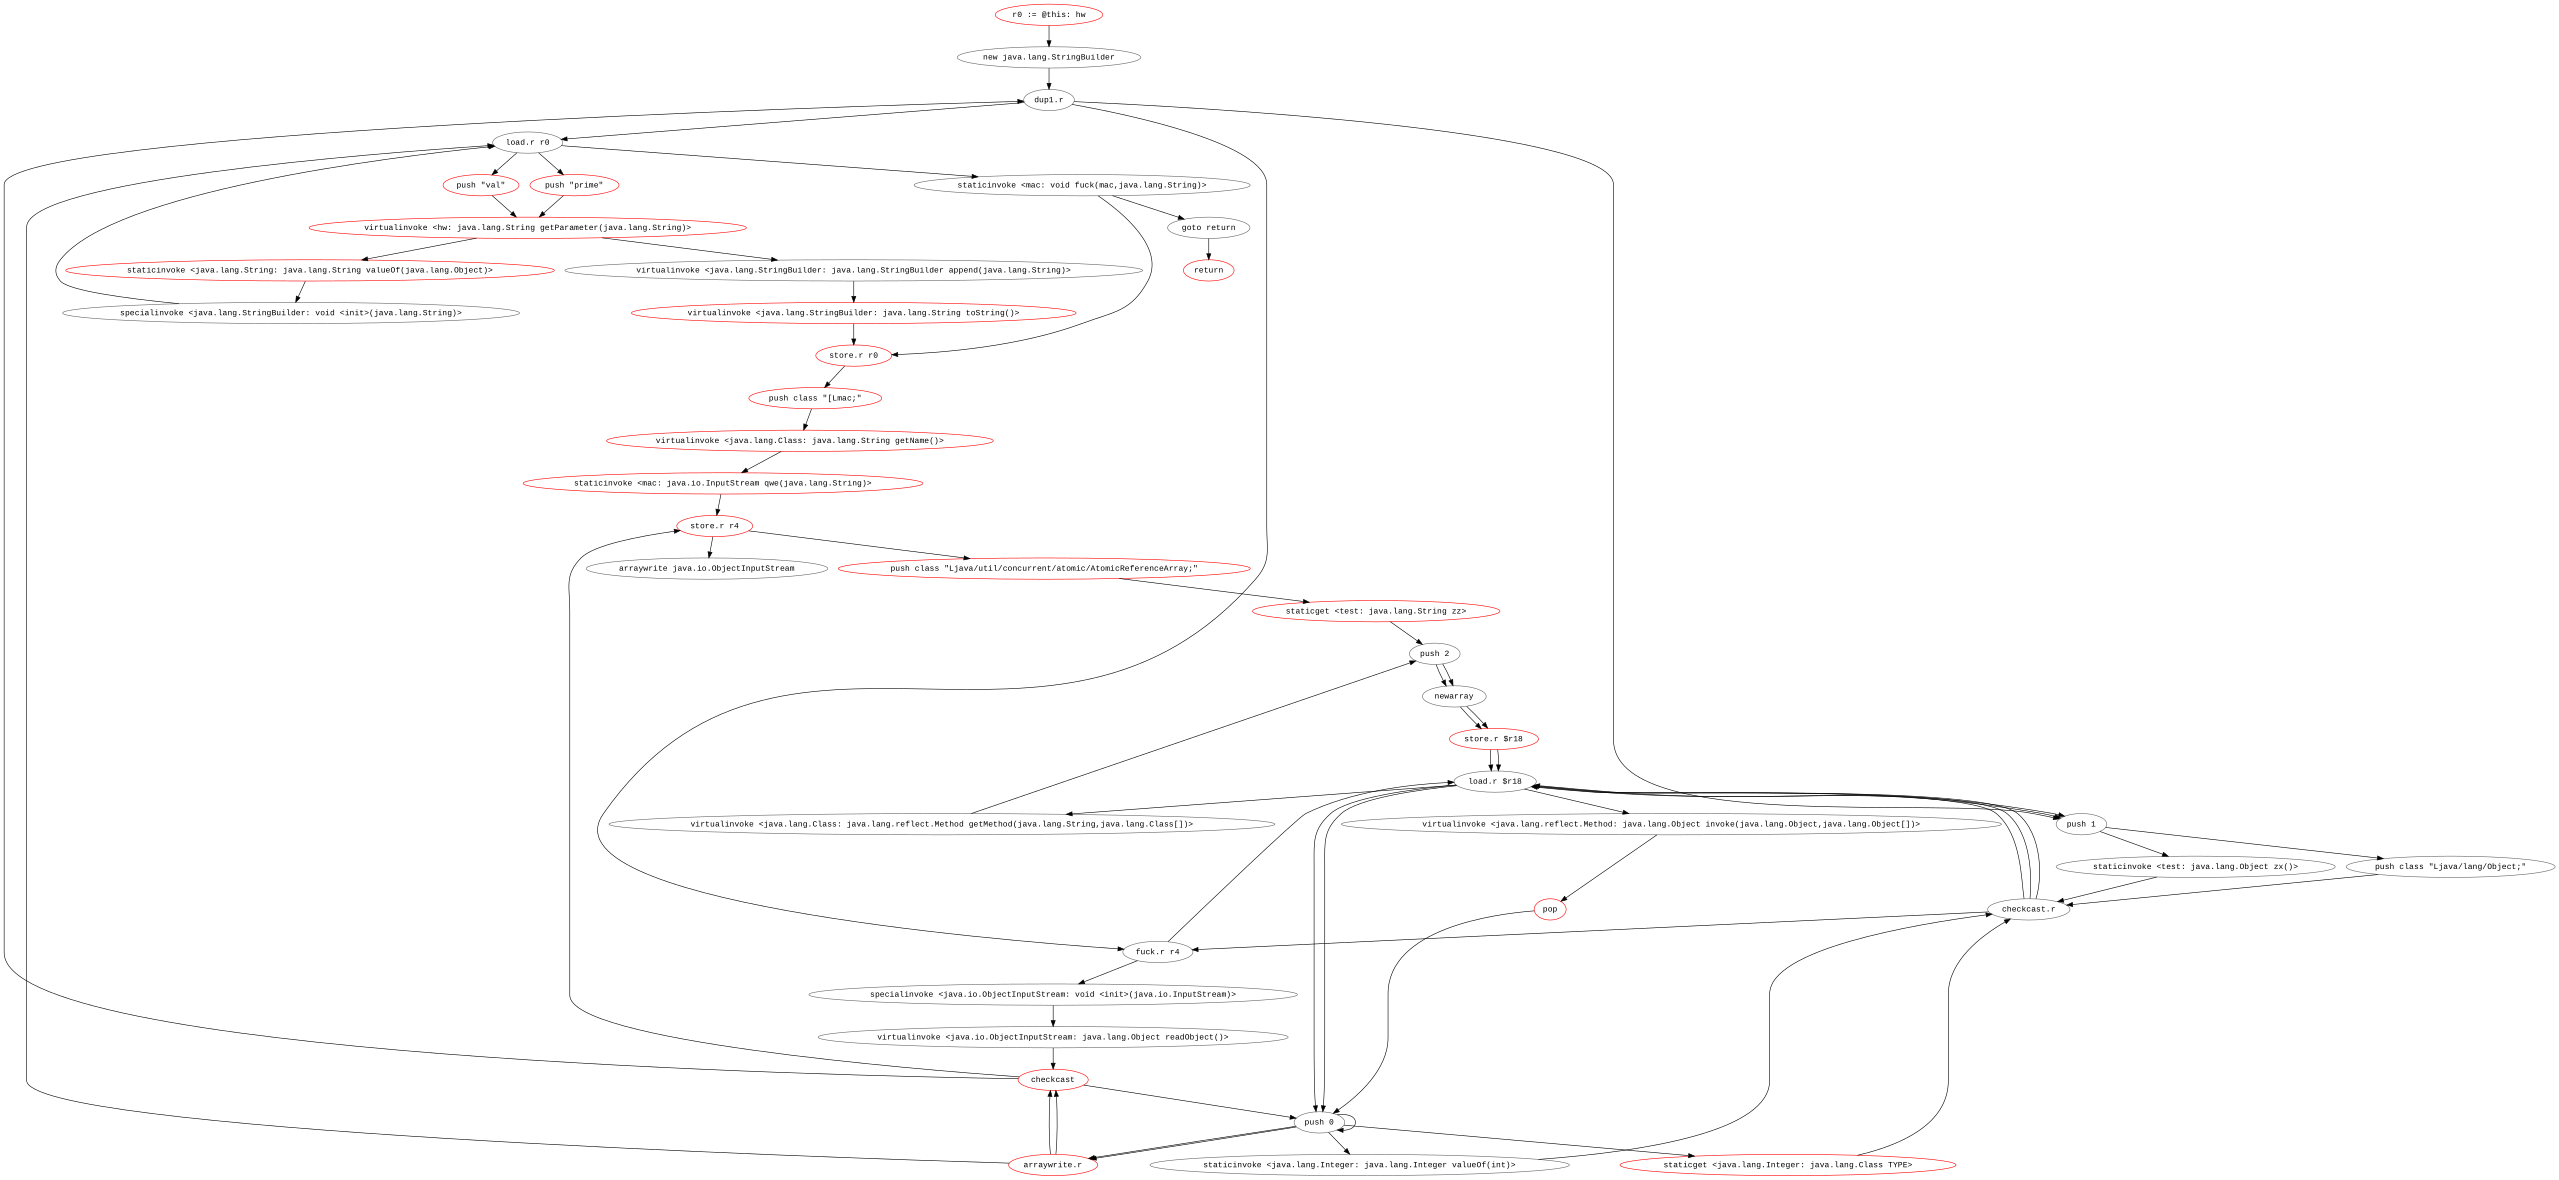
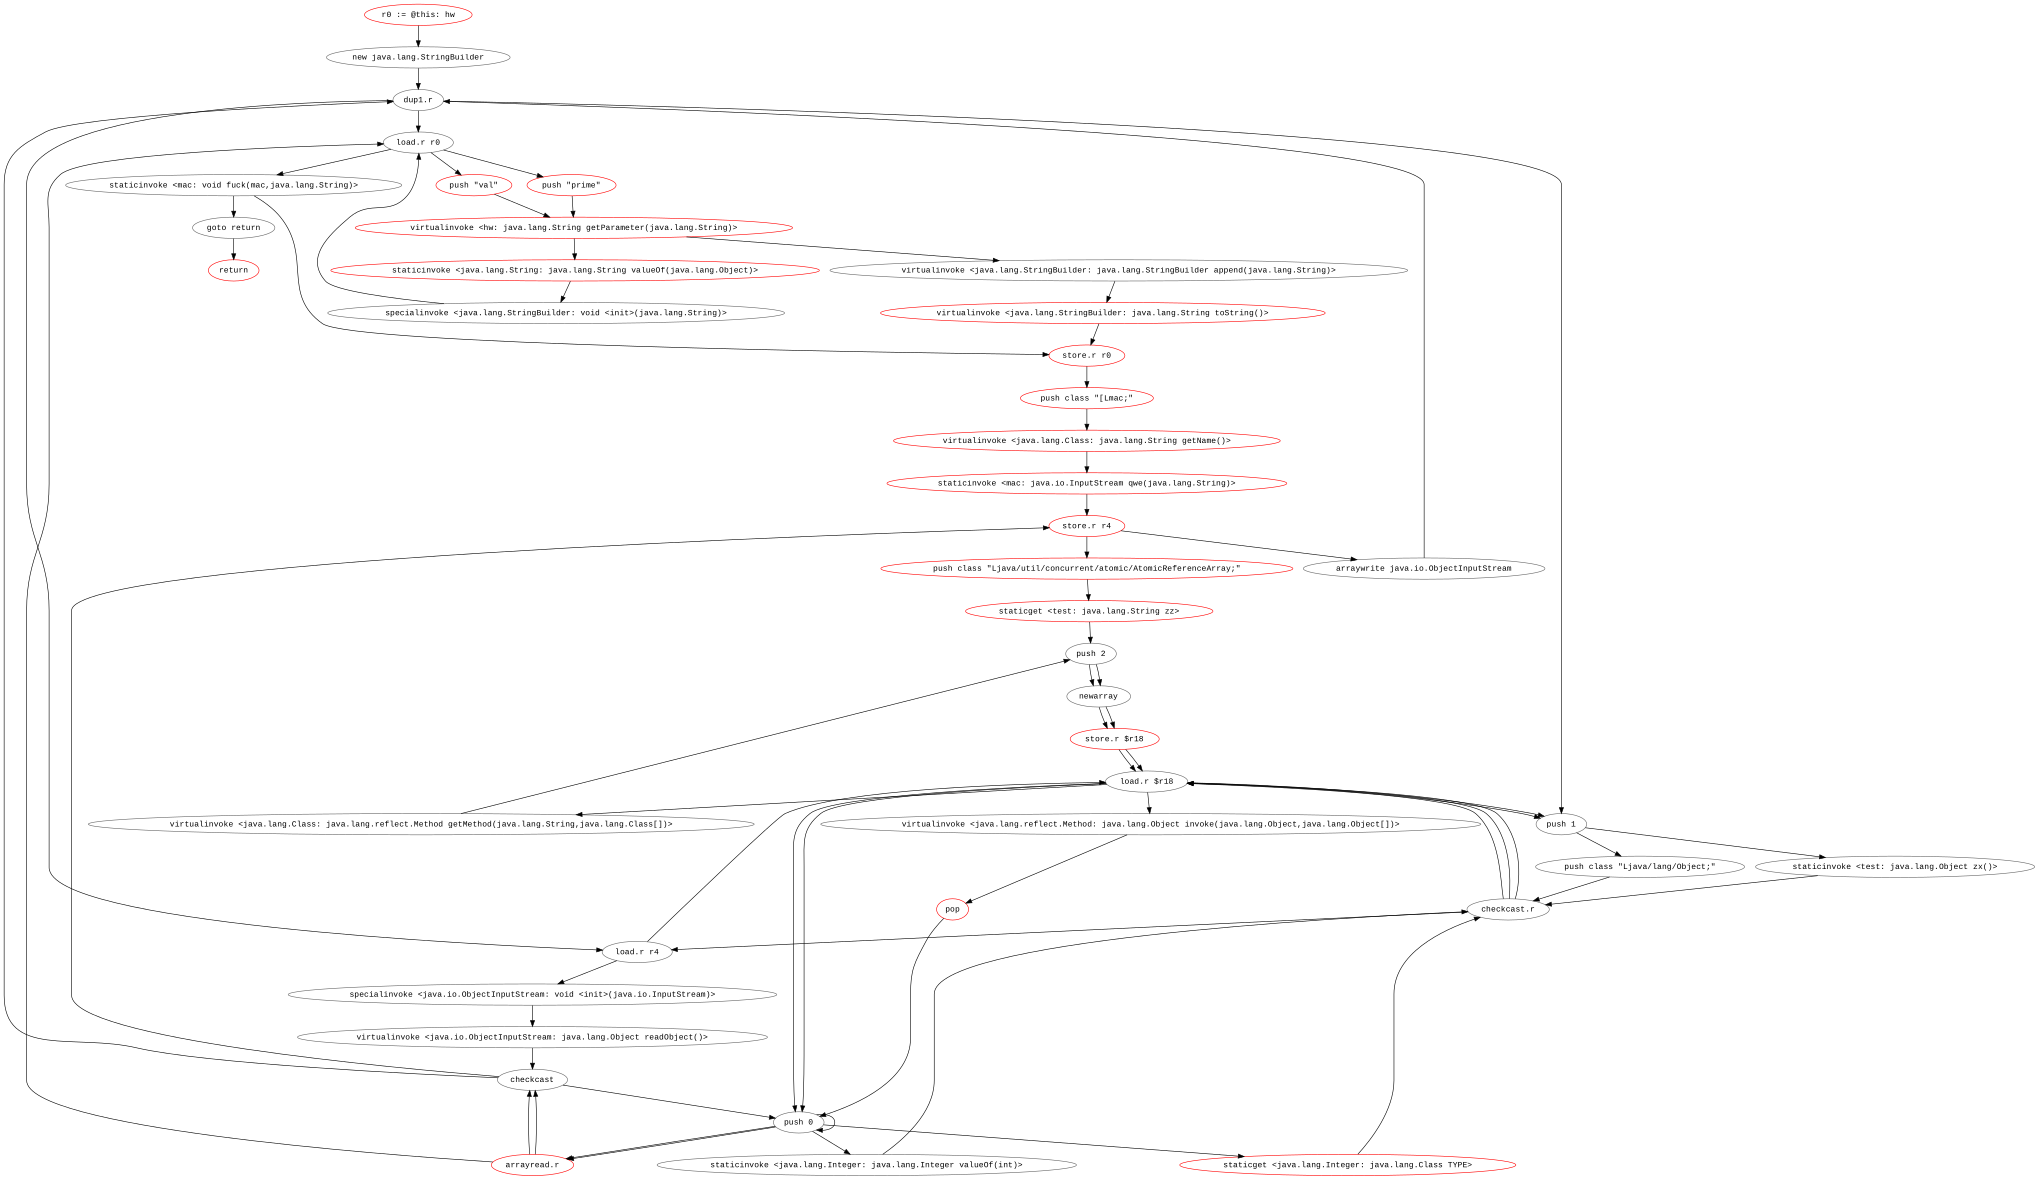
edge "arraywrite java.io.ObjectInputStream" -> "dup1.r": added
node "fuck.r r4": label "fuck.r r4" -> "load.r r4"
node "checkcast": color red -> gray40
node "arraywrite.r": label "arraywrite.r" -> "arrayread.r"
